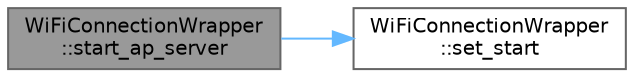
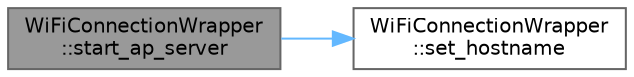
node "WiFiConnectionWrapper ::set_start": label "WiFiConnectionWrapper ::set_start" -> "WiFiConnectionWrapper ::set_hostname"
